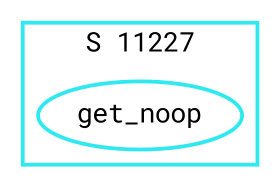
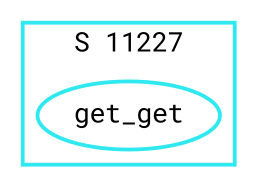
node "get_noop": label "get_noop" -> "get_get"
